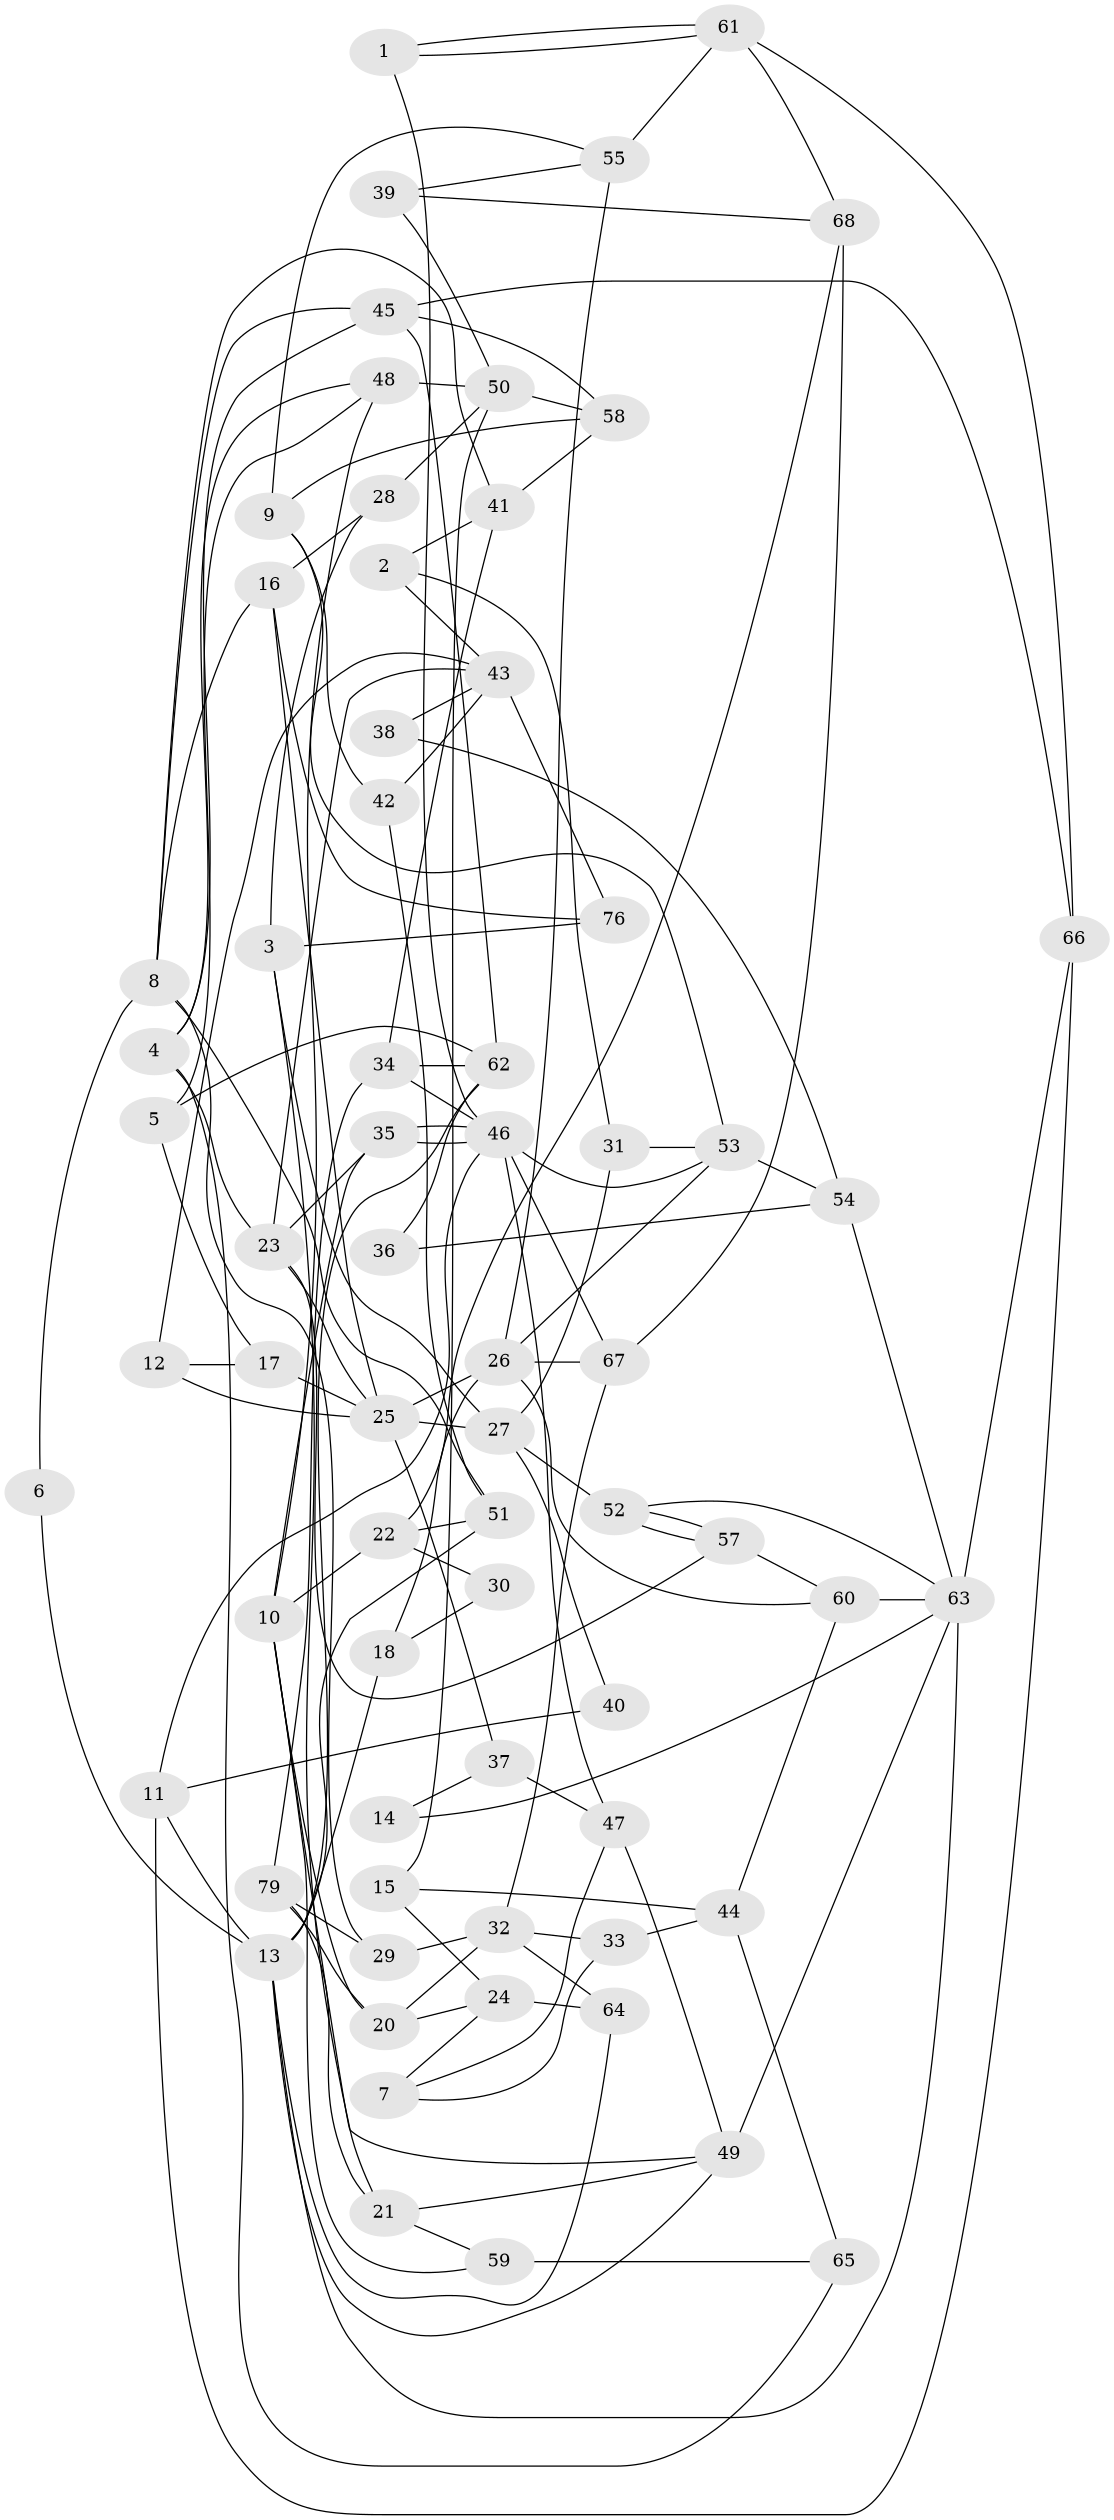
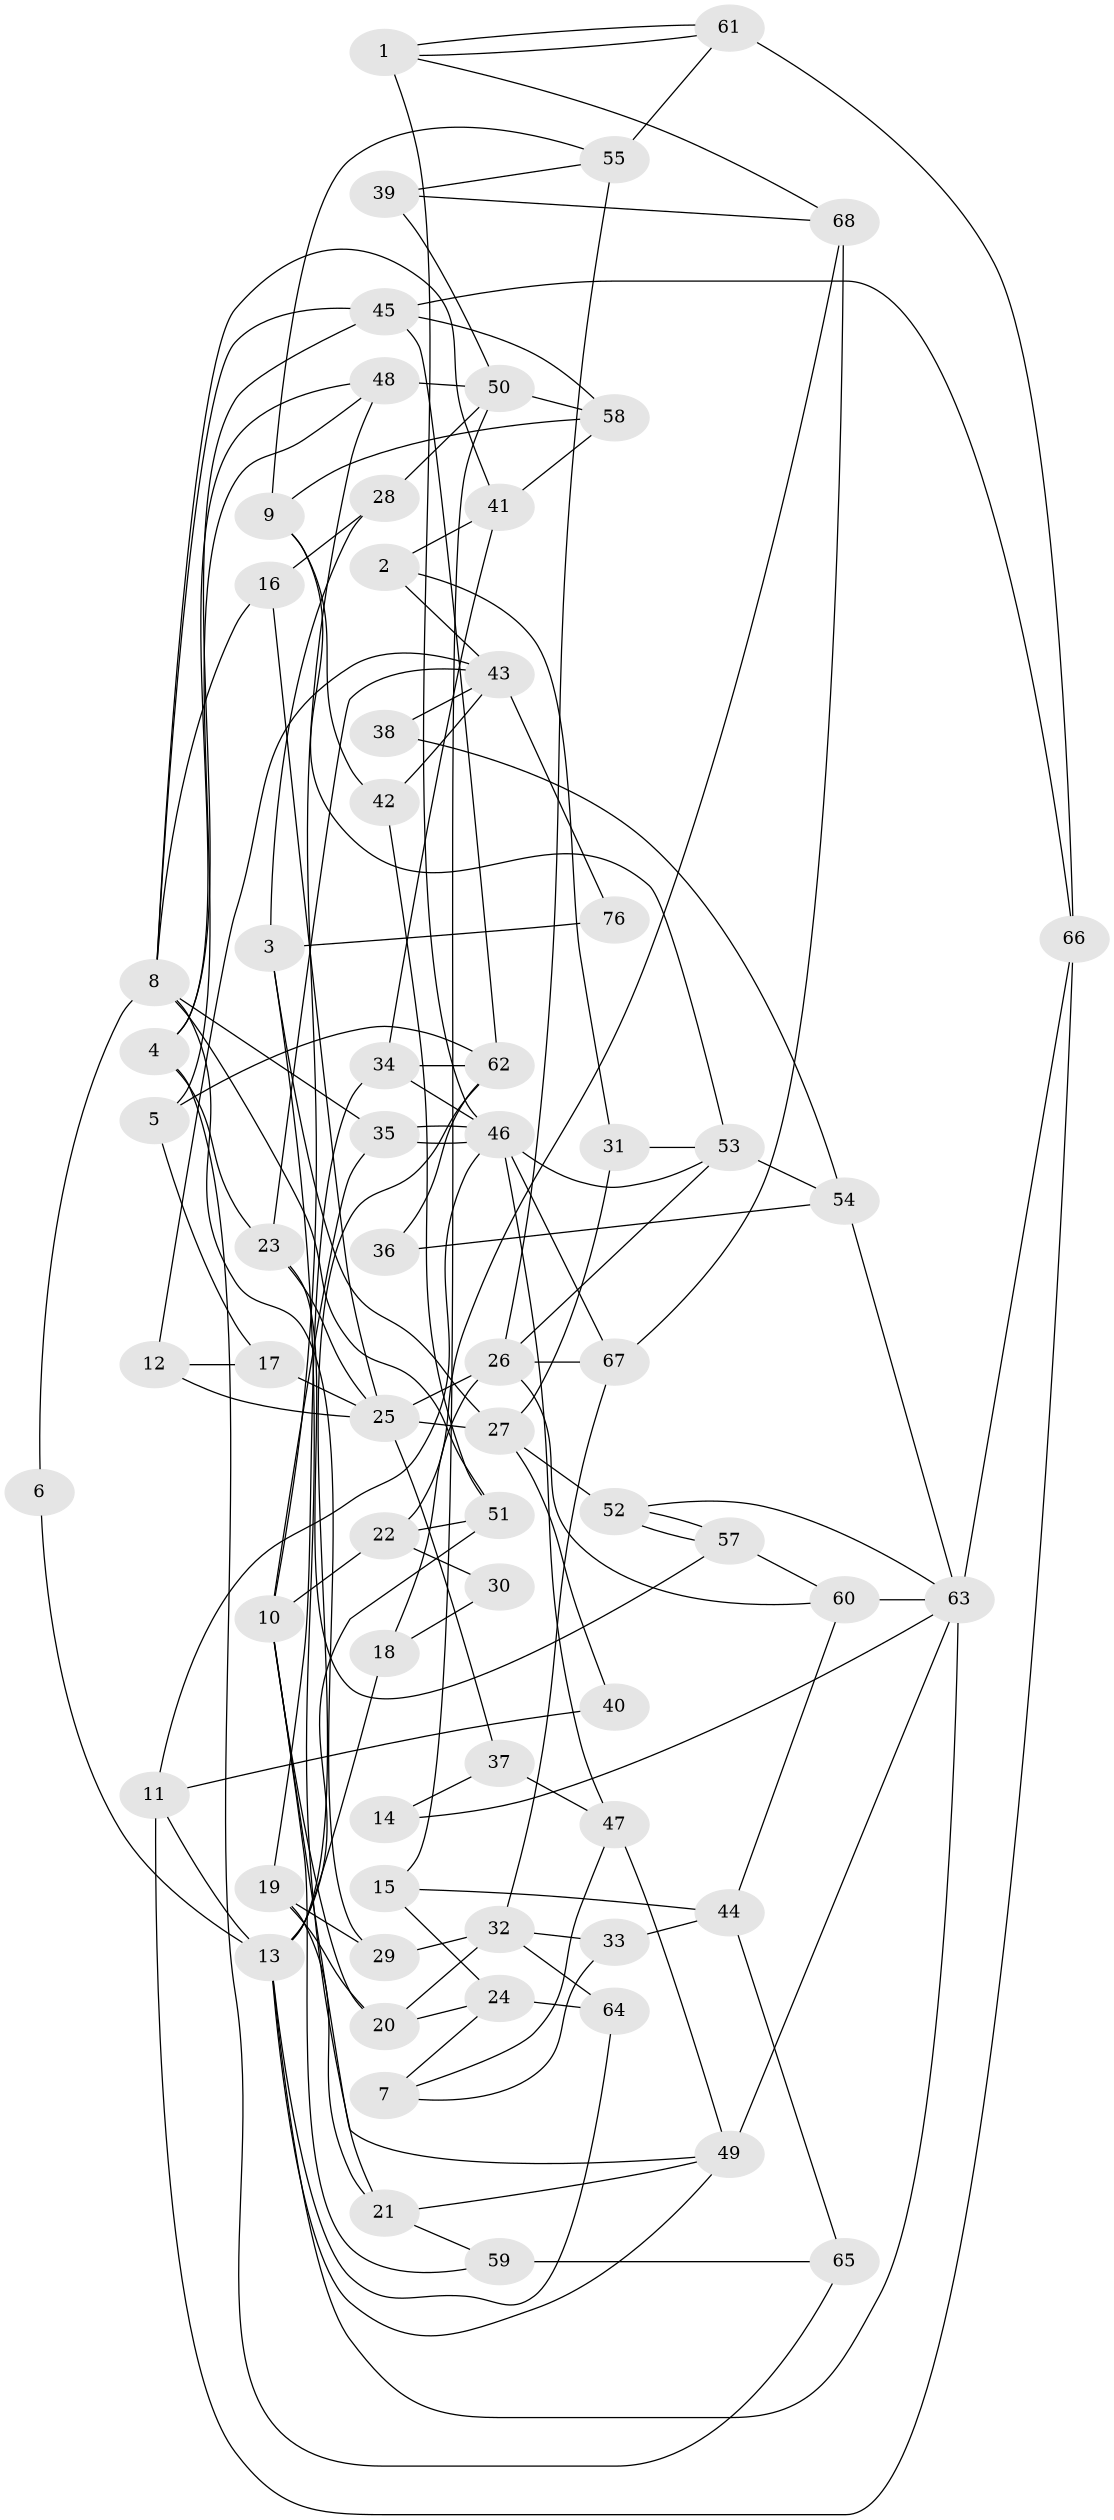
edge "61" -- "68": now "1" -- "68"
edge "16" -- "76": removed
edge "35" -- "23": now "35" -- "8"
node "79": label "79" -> "19"
